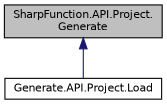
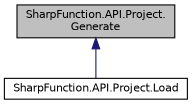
node "Generate.API.Project.Load": label "Generate.API.Project.Load" -> "SharpFunction.API.Project.Load"
